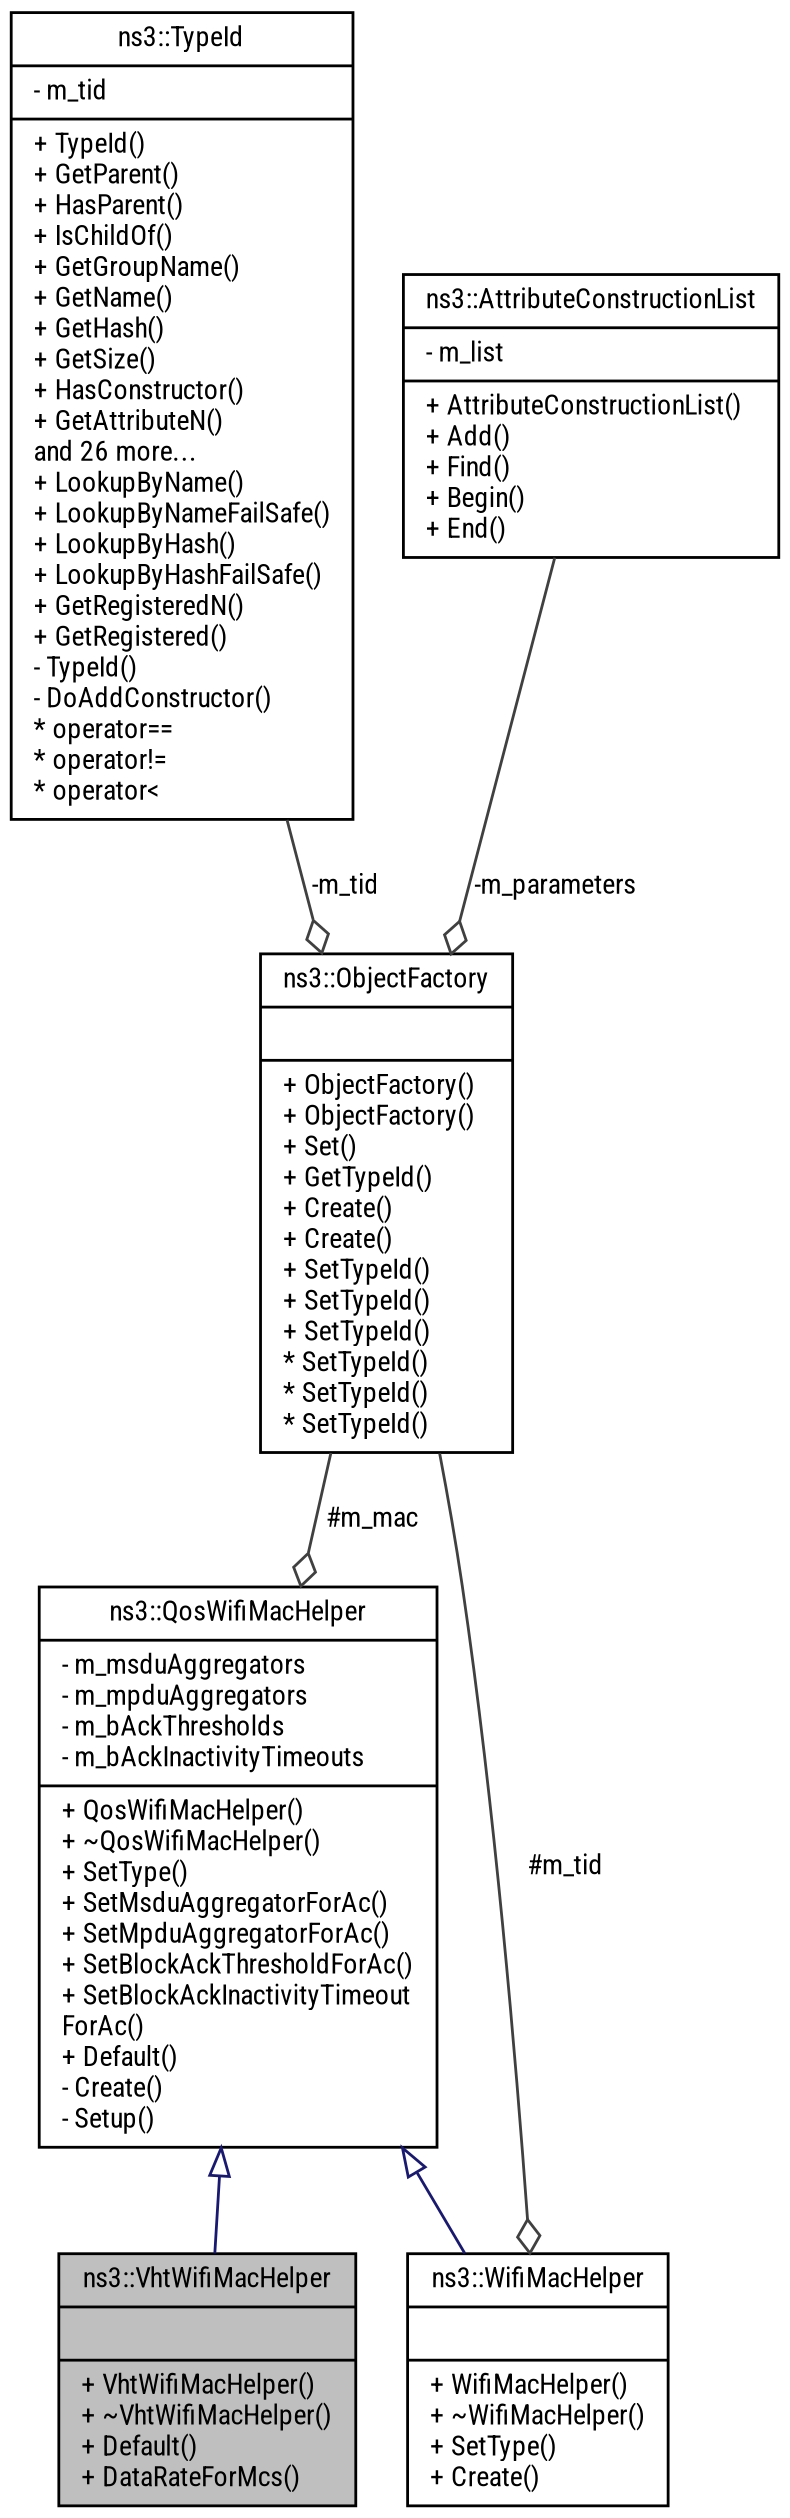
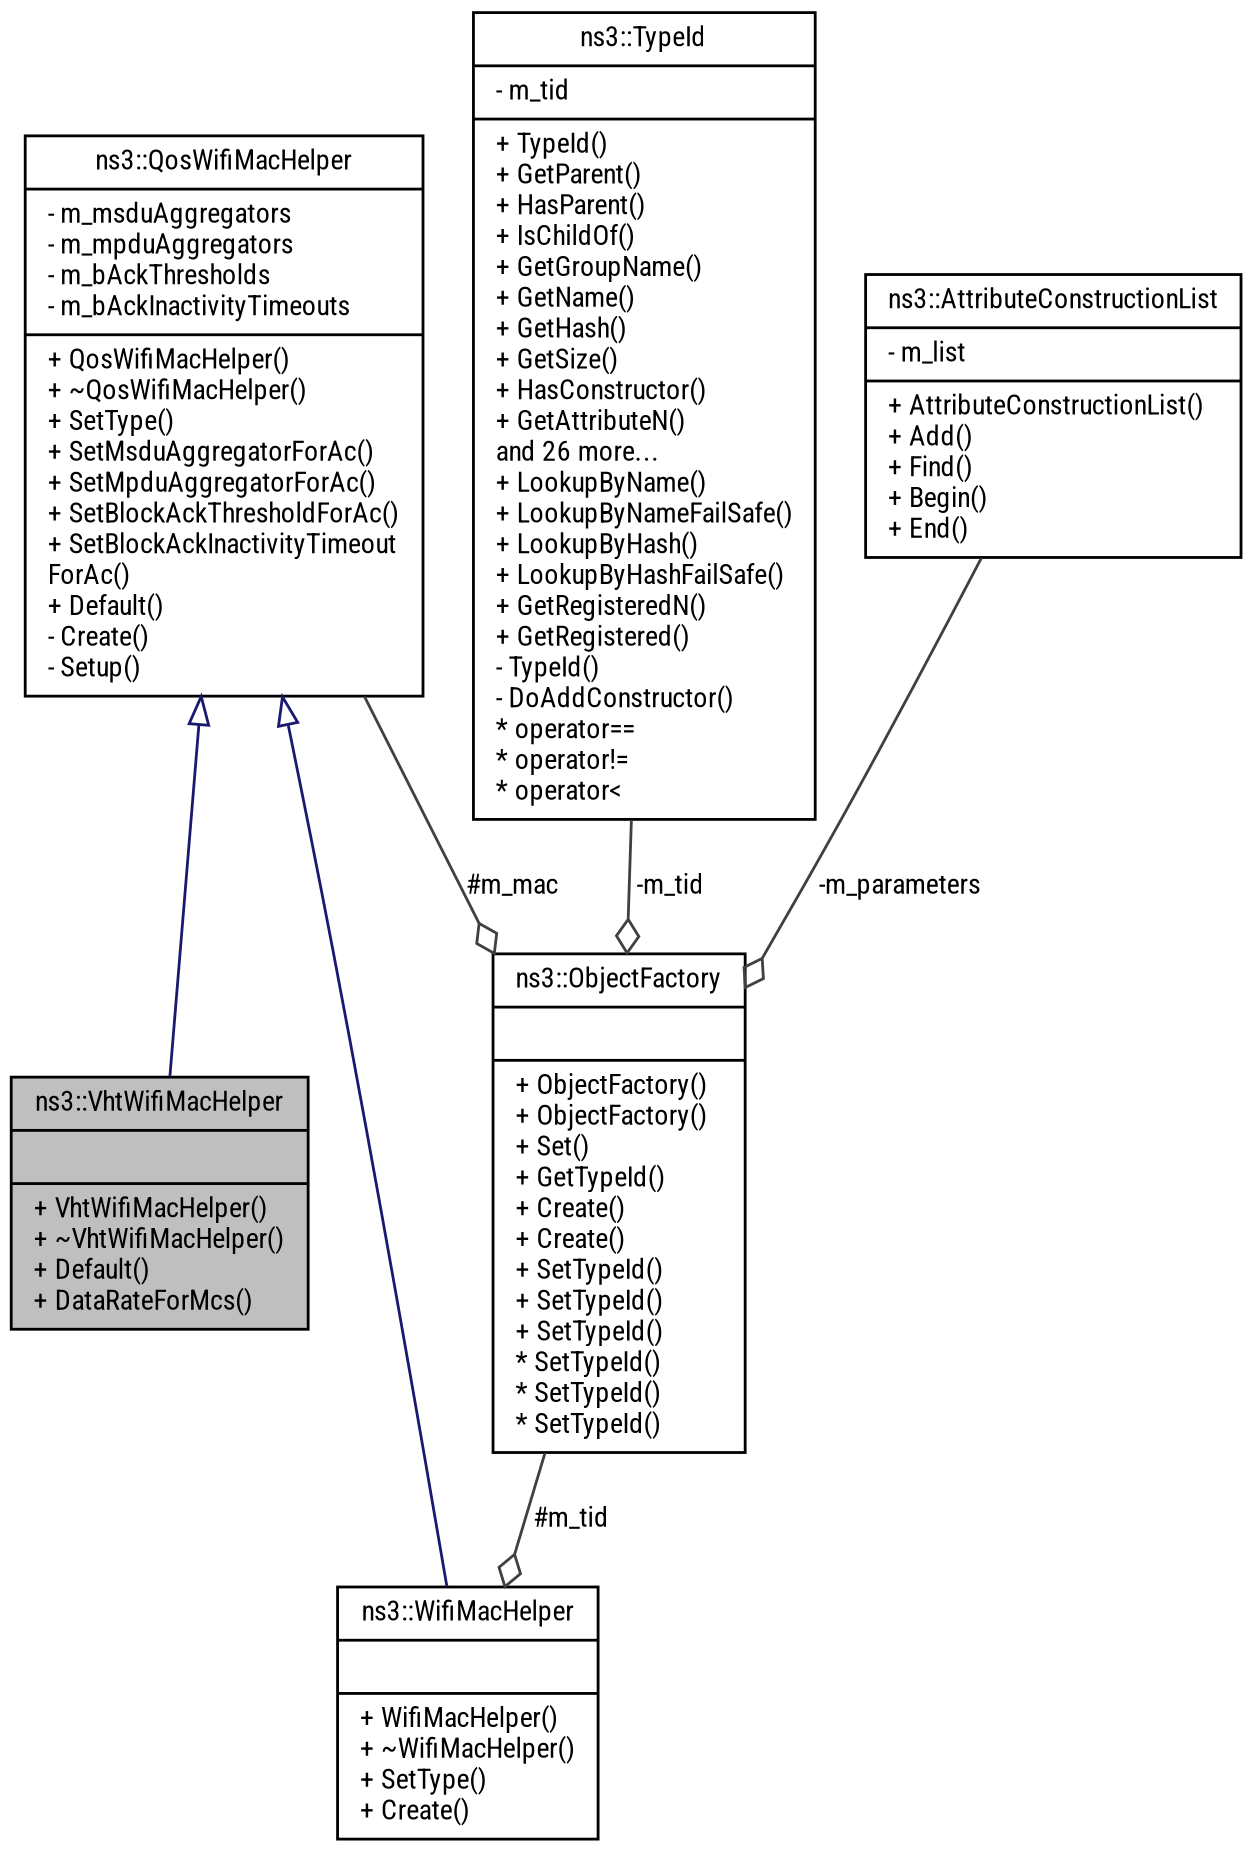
edge "ns3::ObjectFactory" -> "ns3::QosWifiMacHelper": reversed
